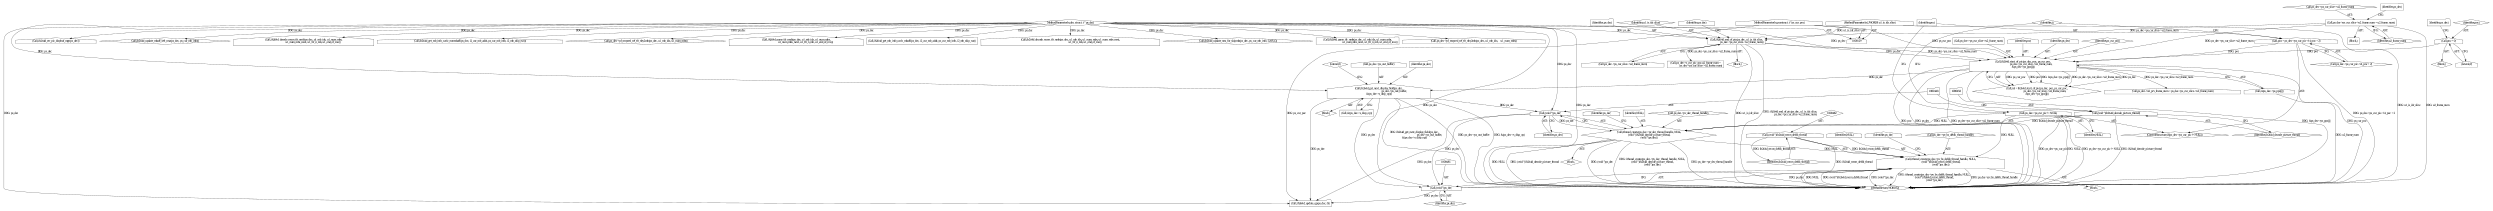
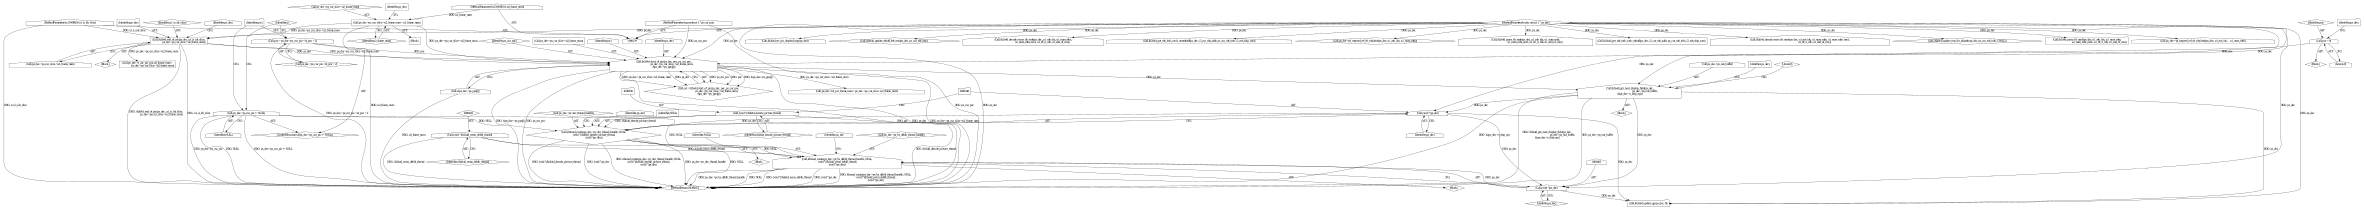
node "(MethodParameterIn,UWORD16 u2_frame_num)": added
edge "(MethodParameterIn,pocstruct_t *ps_cur_poc)" -> "(Call,ih264d_update_qp(ps_dec, 0))": now "(MethodParameterIn,pocstruct_t *ps_cur_poc)" -> "(MethodReturn,WORD32)"
node "(Call,&(ps_dec->s_disp_op))": removed
edge "(Call,(void *)ih264d_recon_deblk_thread)" -> "(Identifier,ih264d_recon_deblk_thread)": label "DDG: ih264d_recon_deblk_thread" -> "CFG: "
